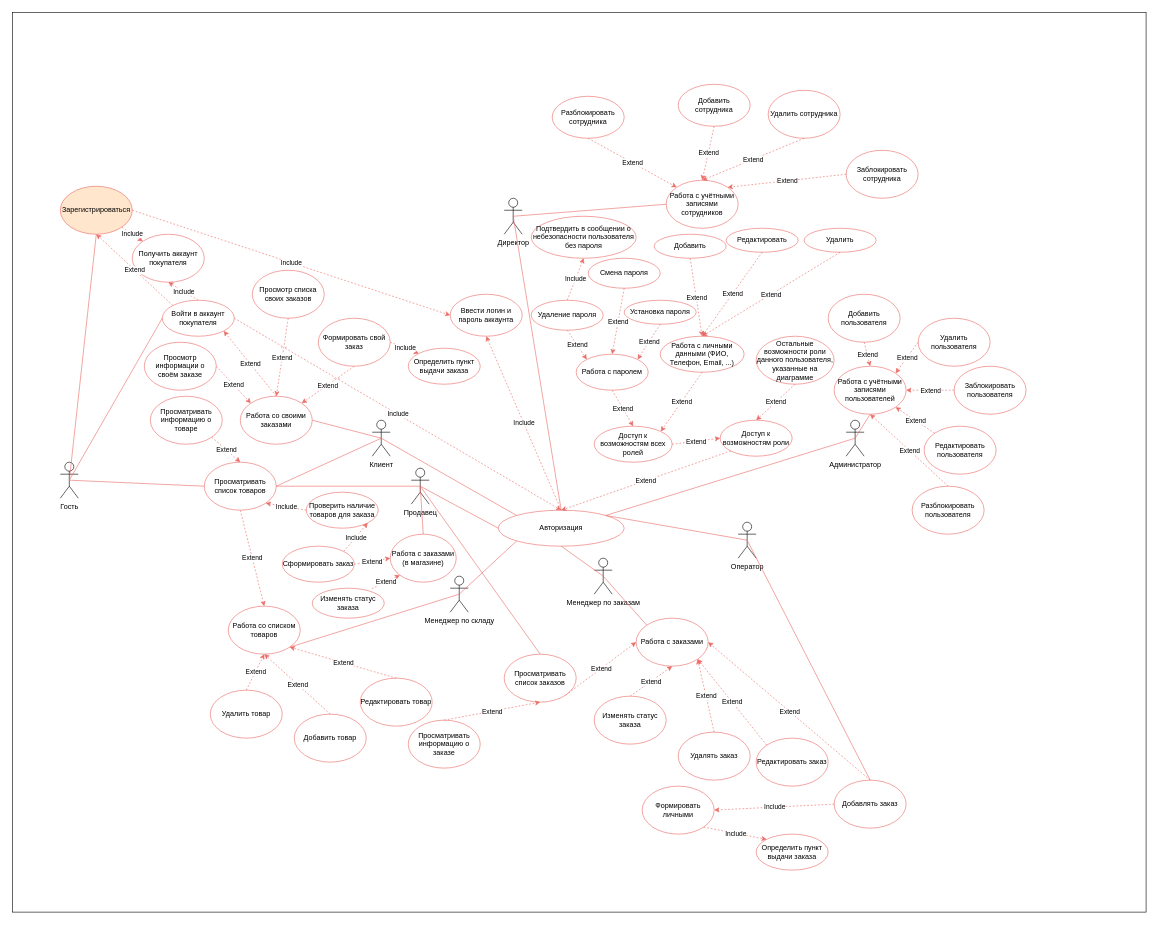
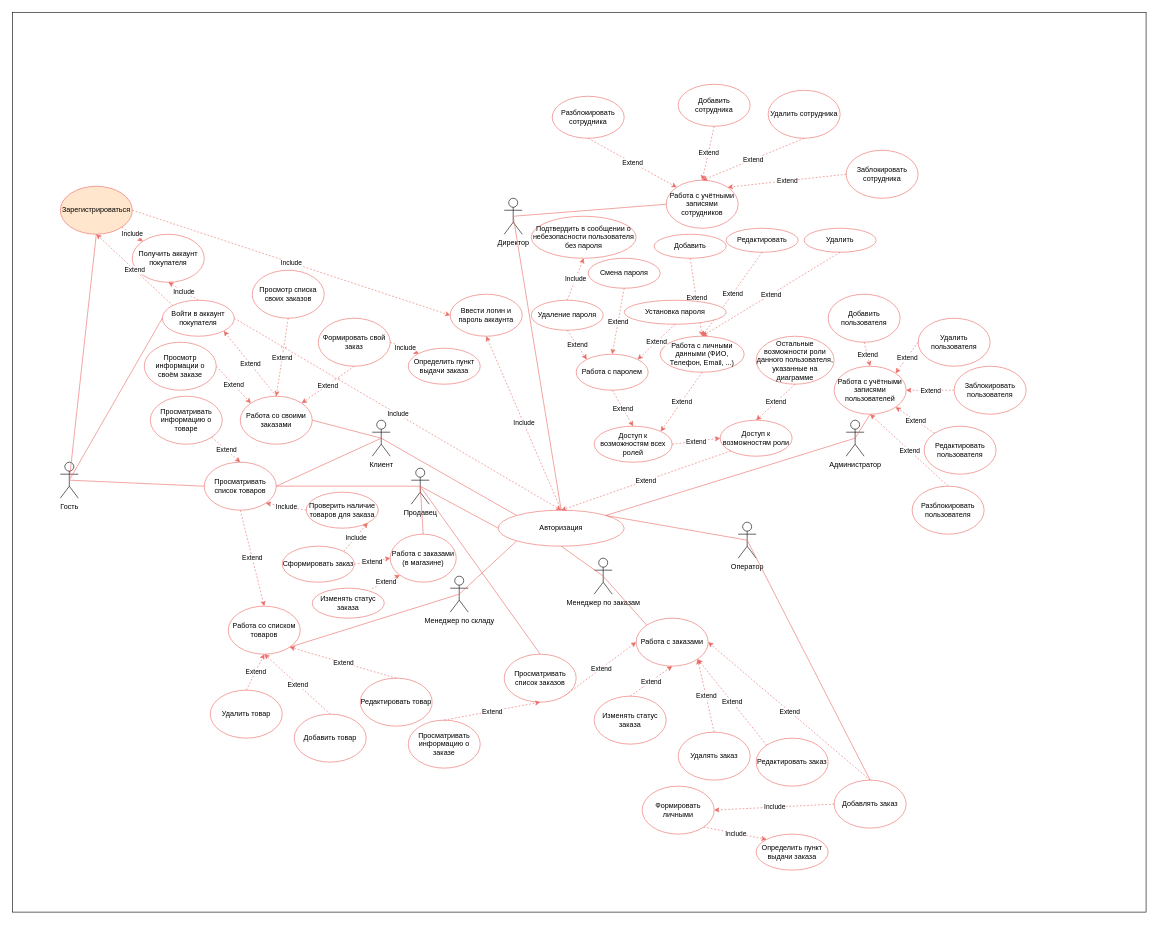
node "Установка пароля": size 72x24 -> 102x24
